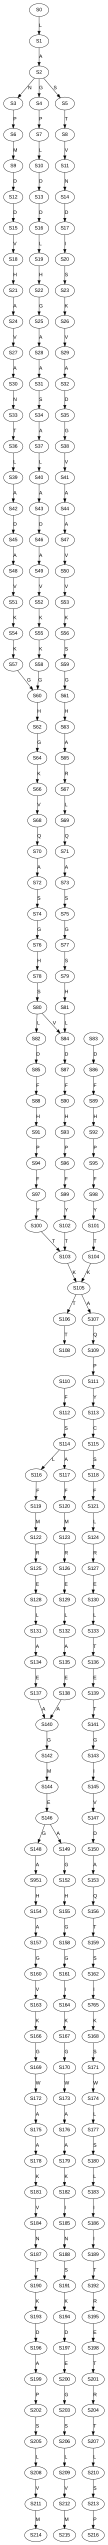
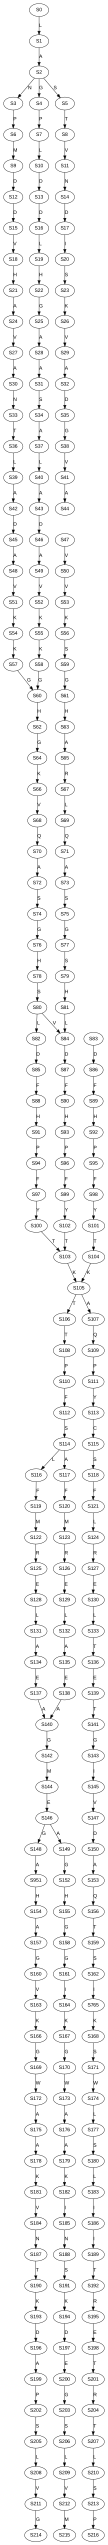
edge "S44" -> "S47": removed, label "A"
edge "S108" -> "S110": added, label "P"
edge "S211" -> "S214": label "M" -> "G"
